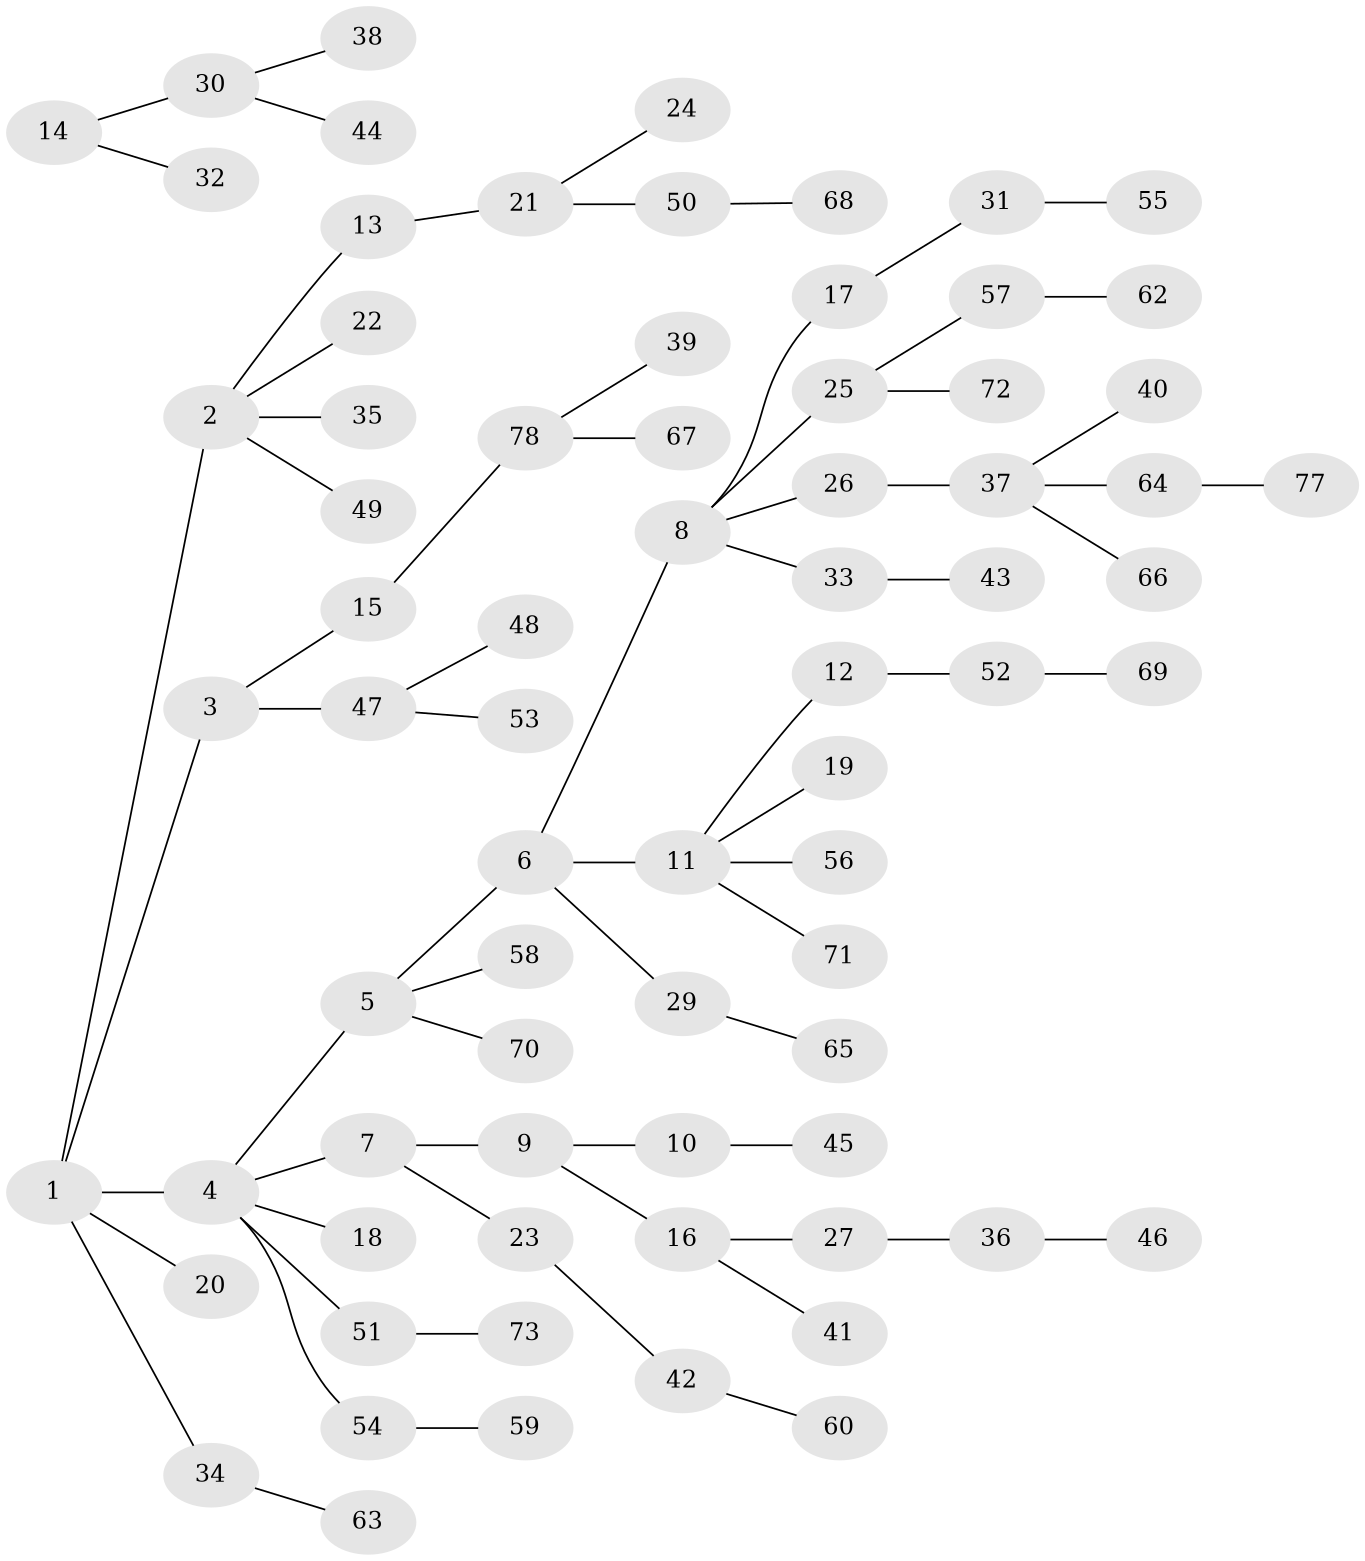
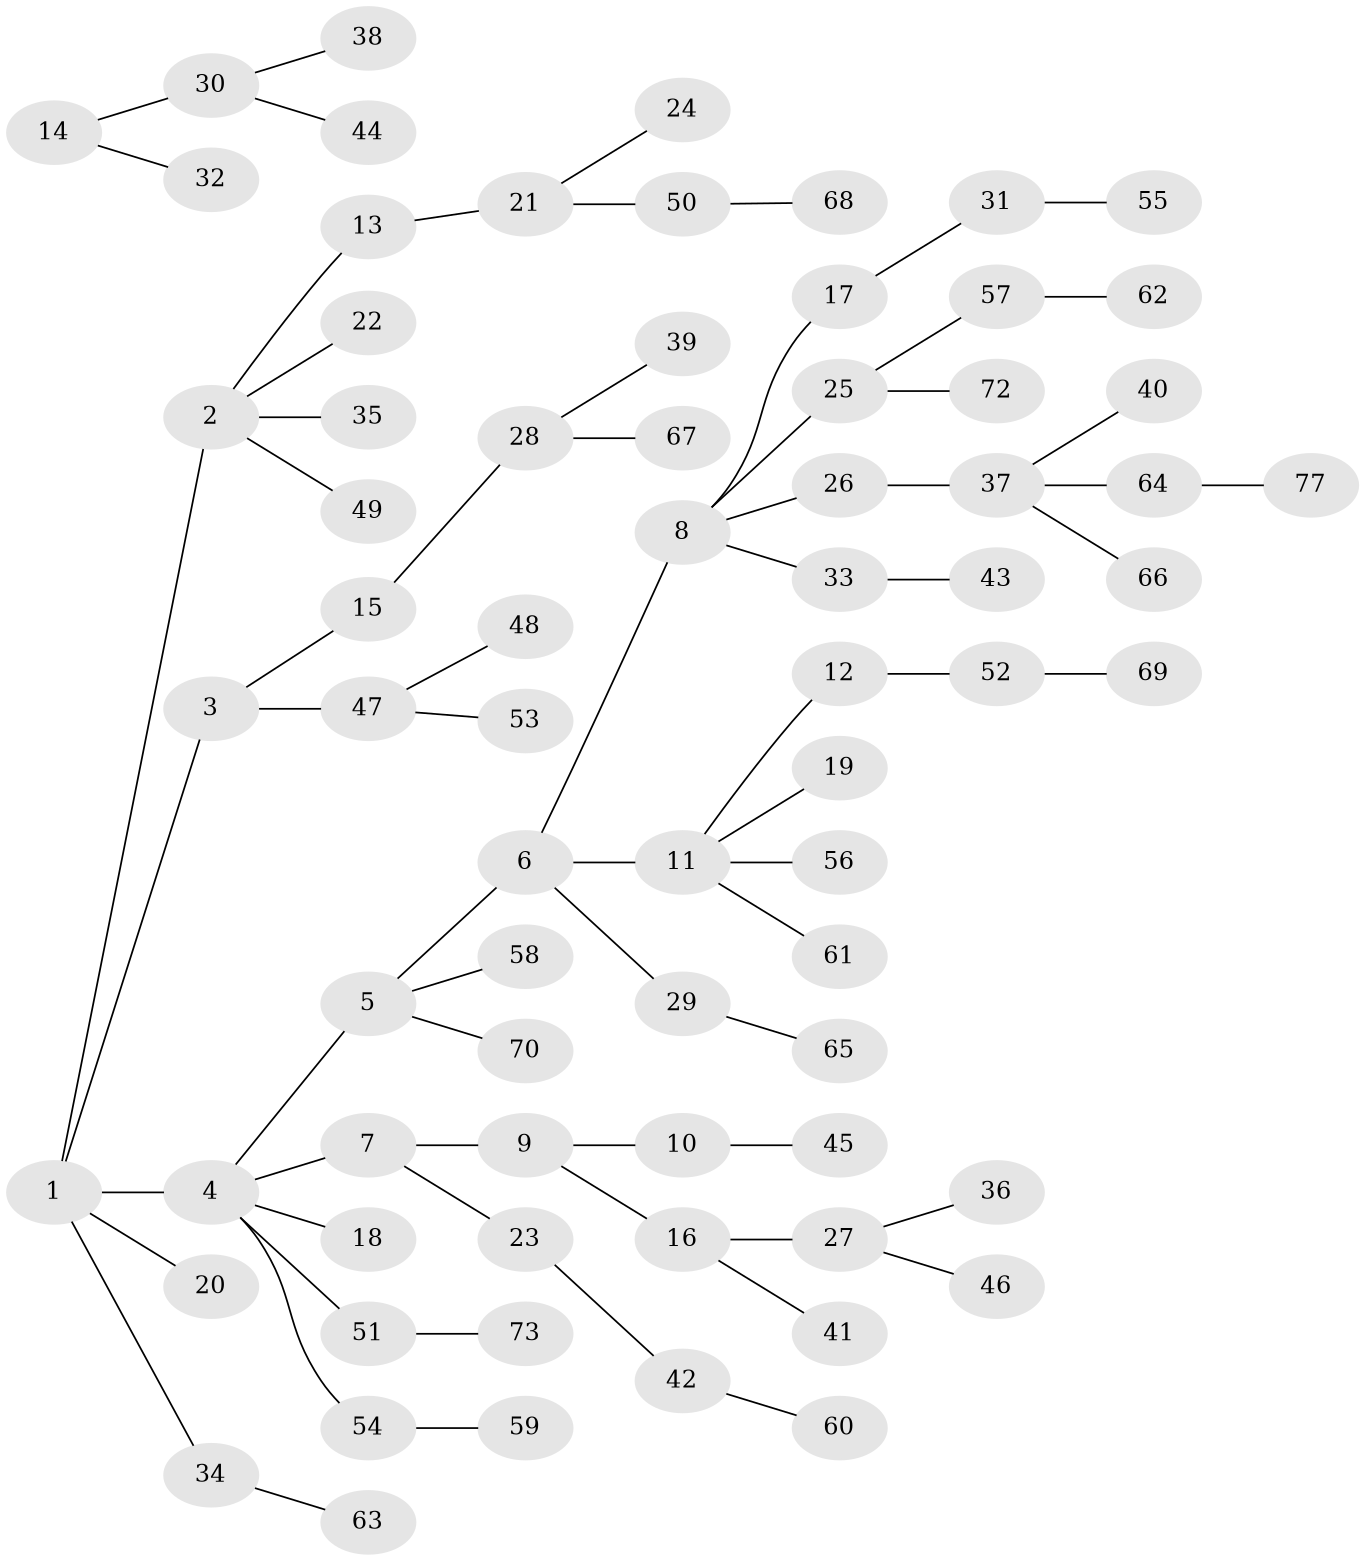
node "78": label "78" -> "28"
node "71": label "71" -> "61"
edge "36" -- "46": now "27" -- "46"
